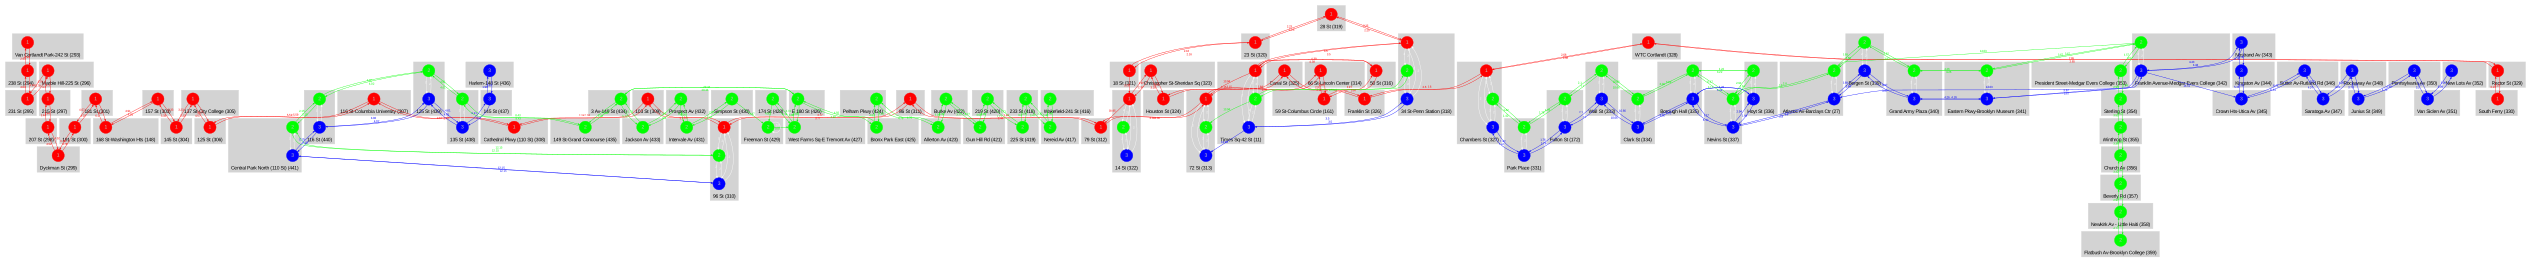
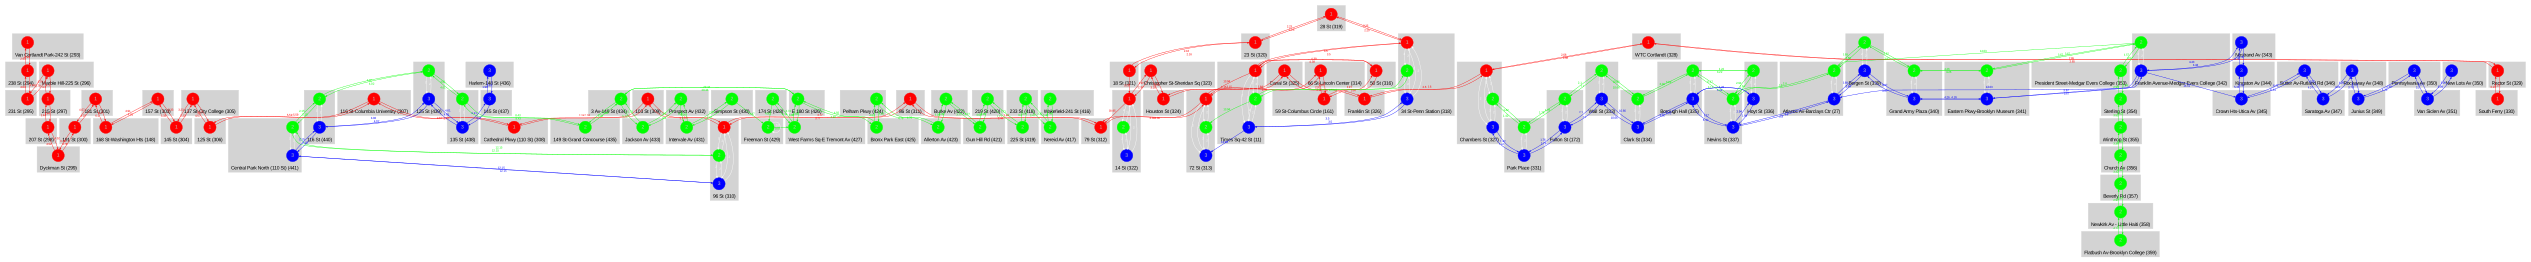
cluster "New Lots Av (352)": label "New Lots Av (352)" -> "New Lots Av (350)"
